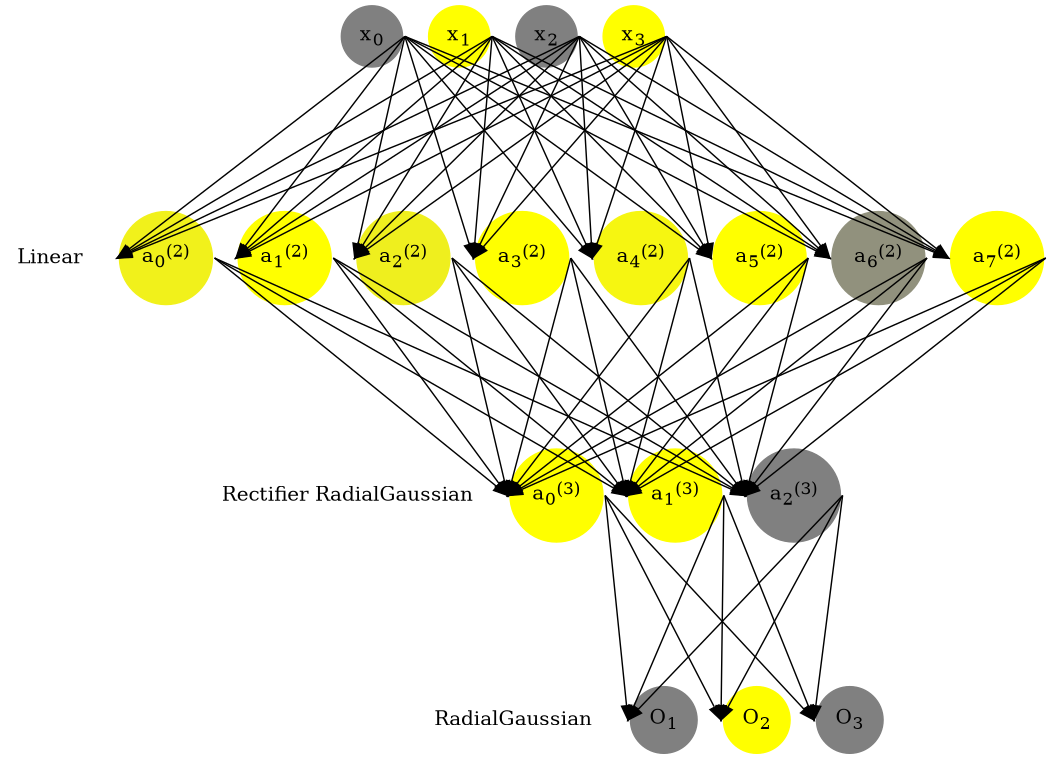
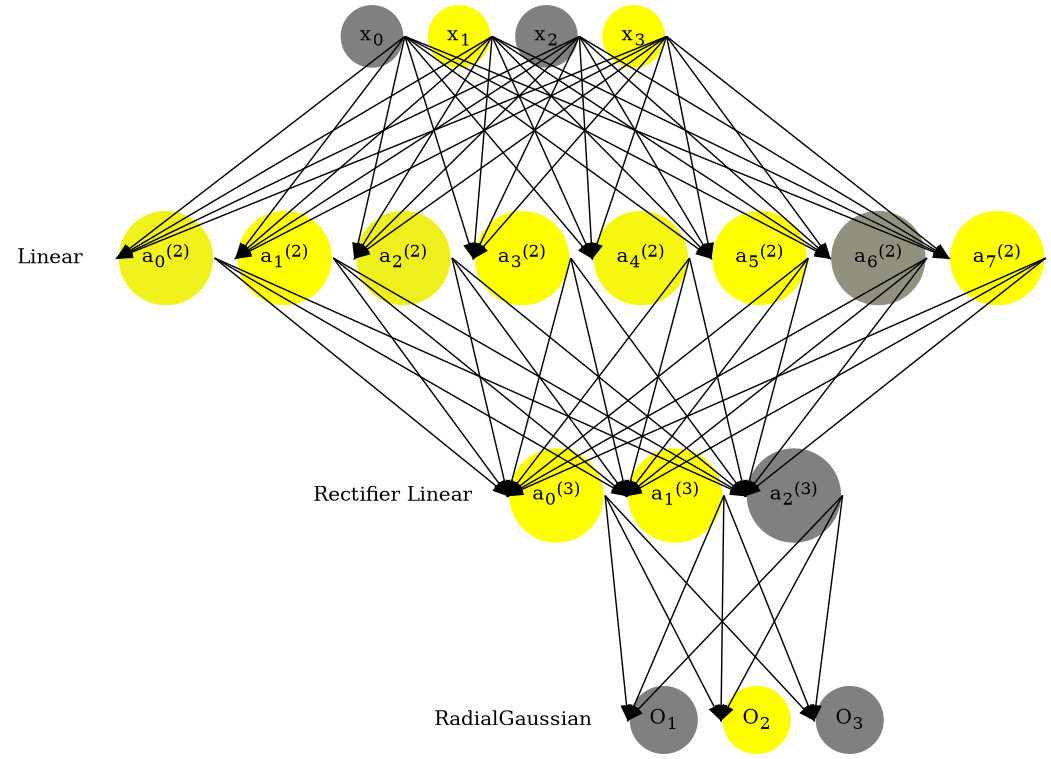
node "Rectifier RadialGaussian": label "Rectifier RadialGaussian" -> "Rectifier Linear"
